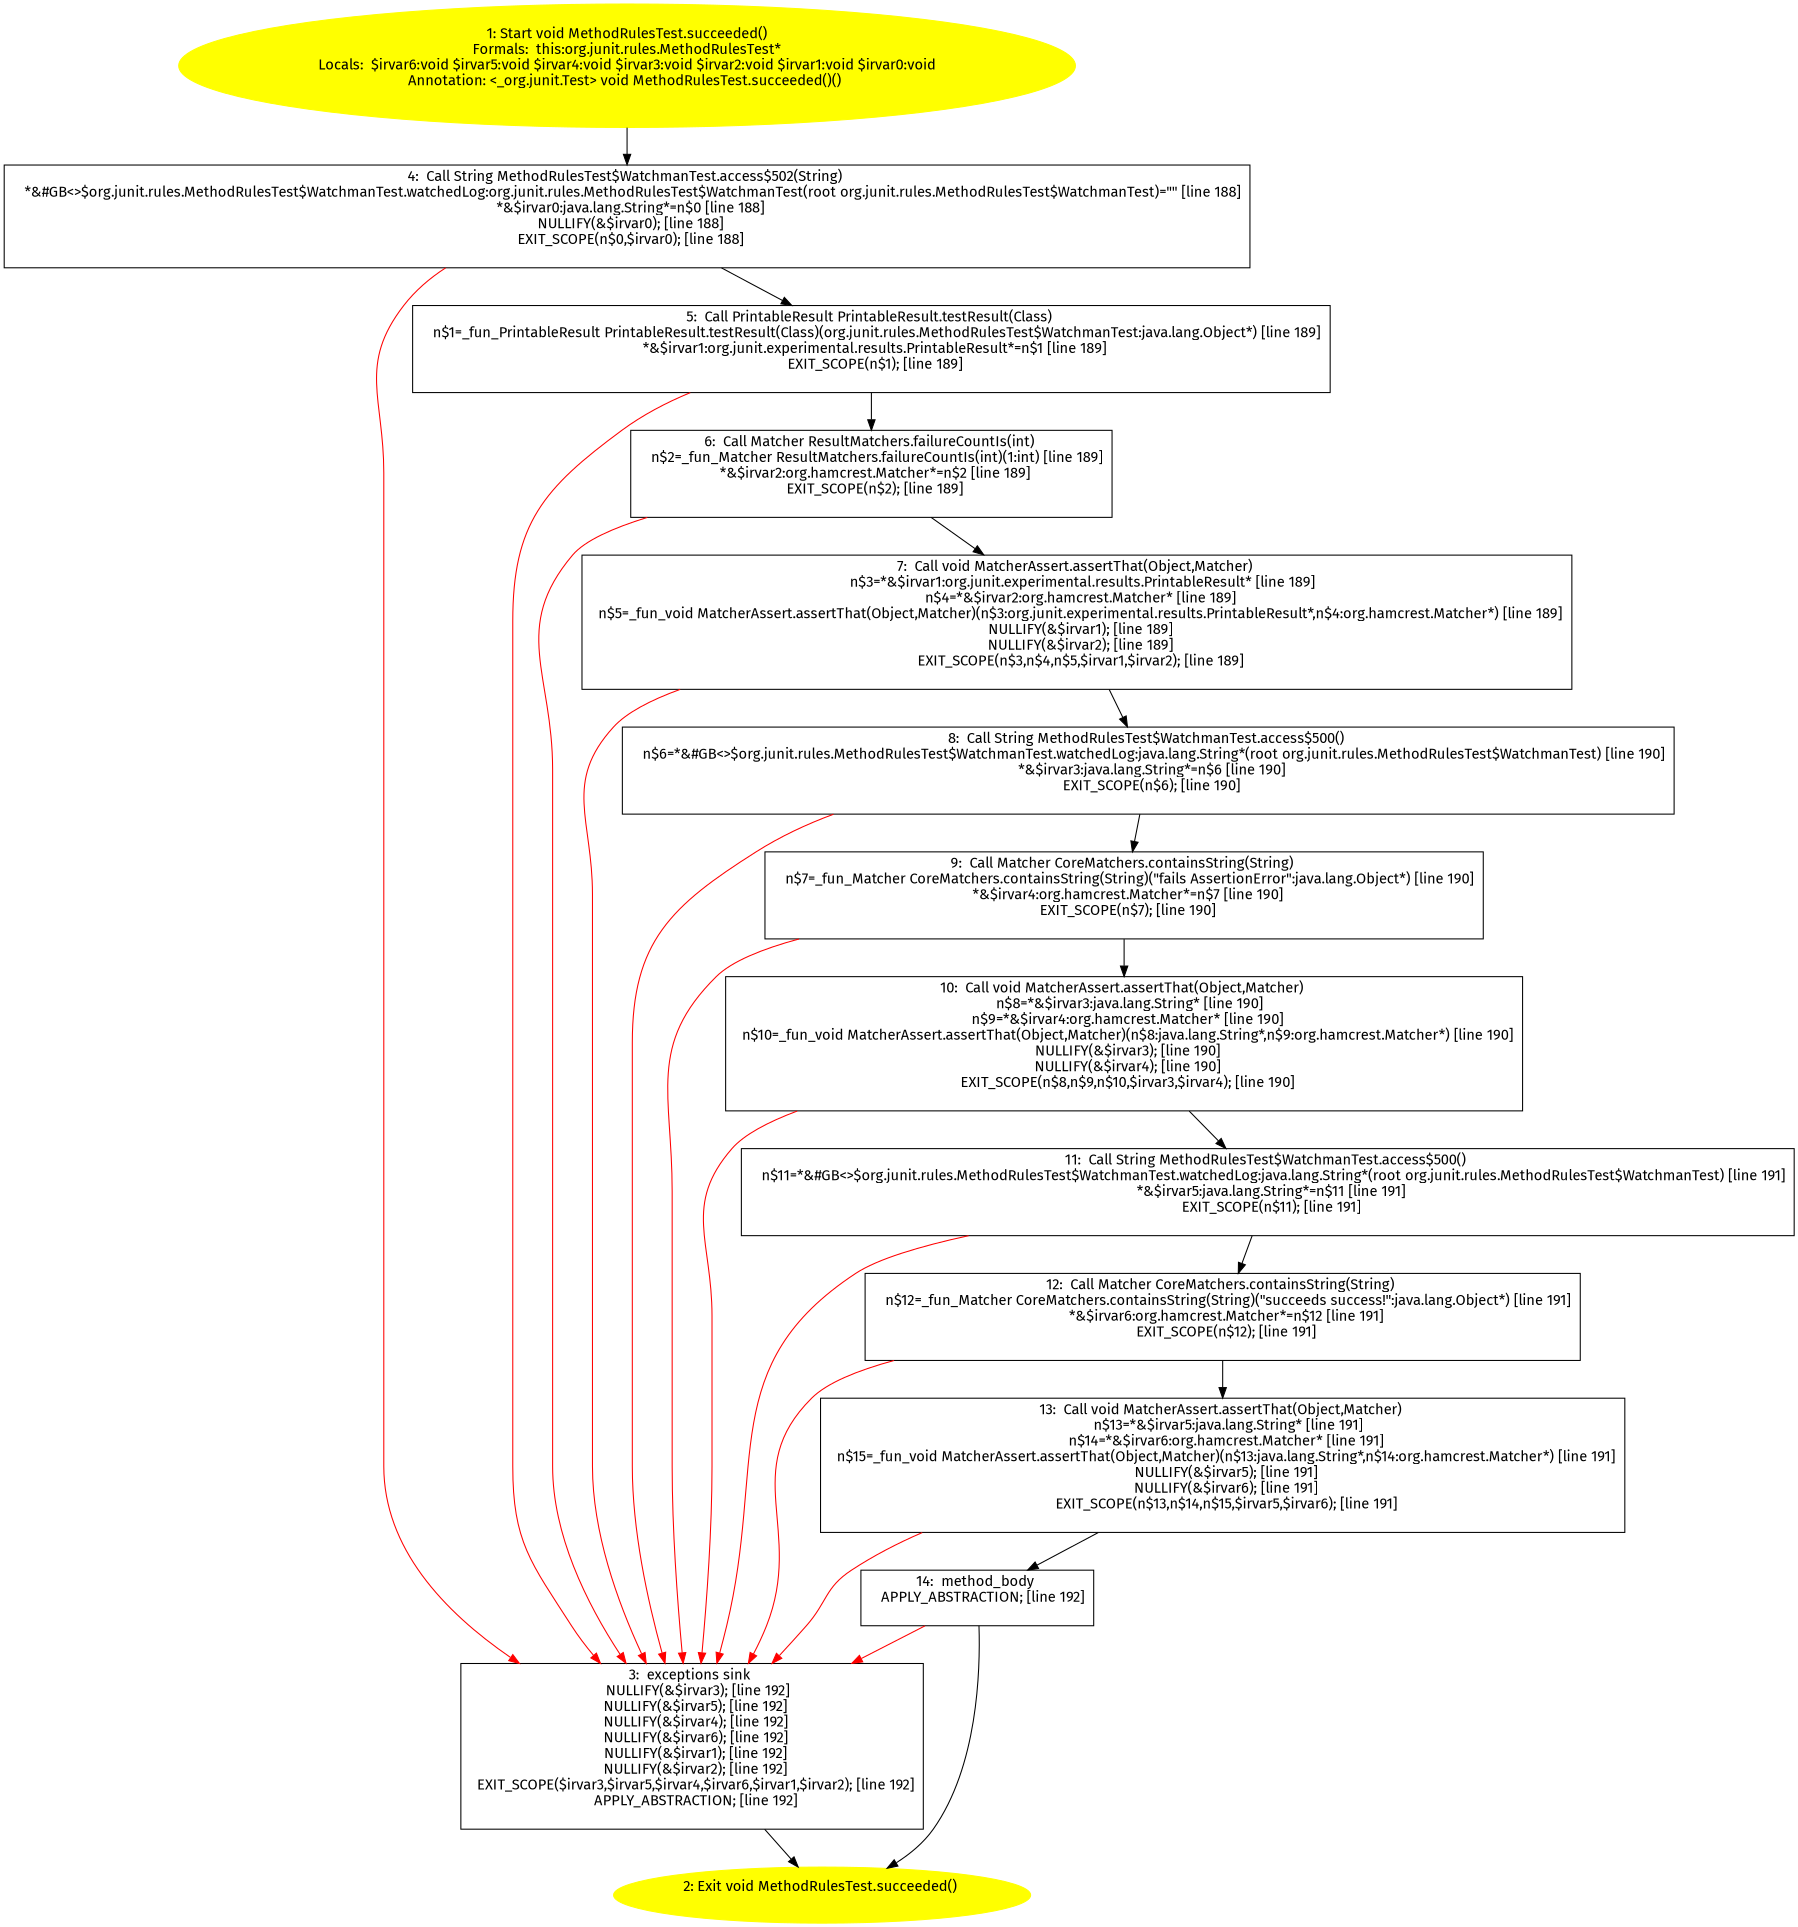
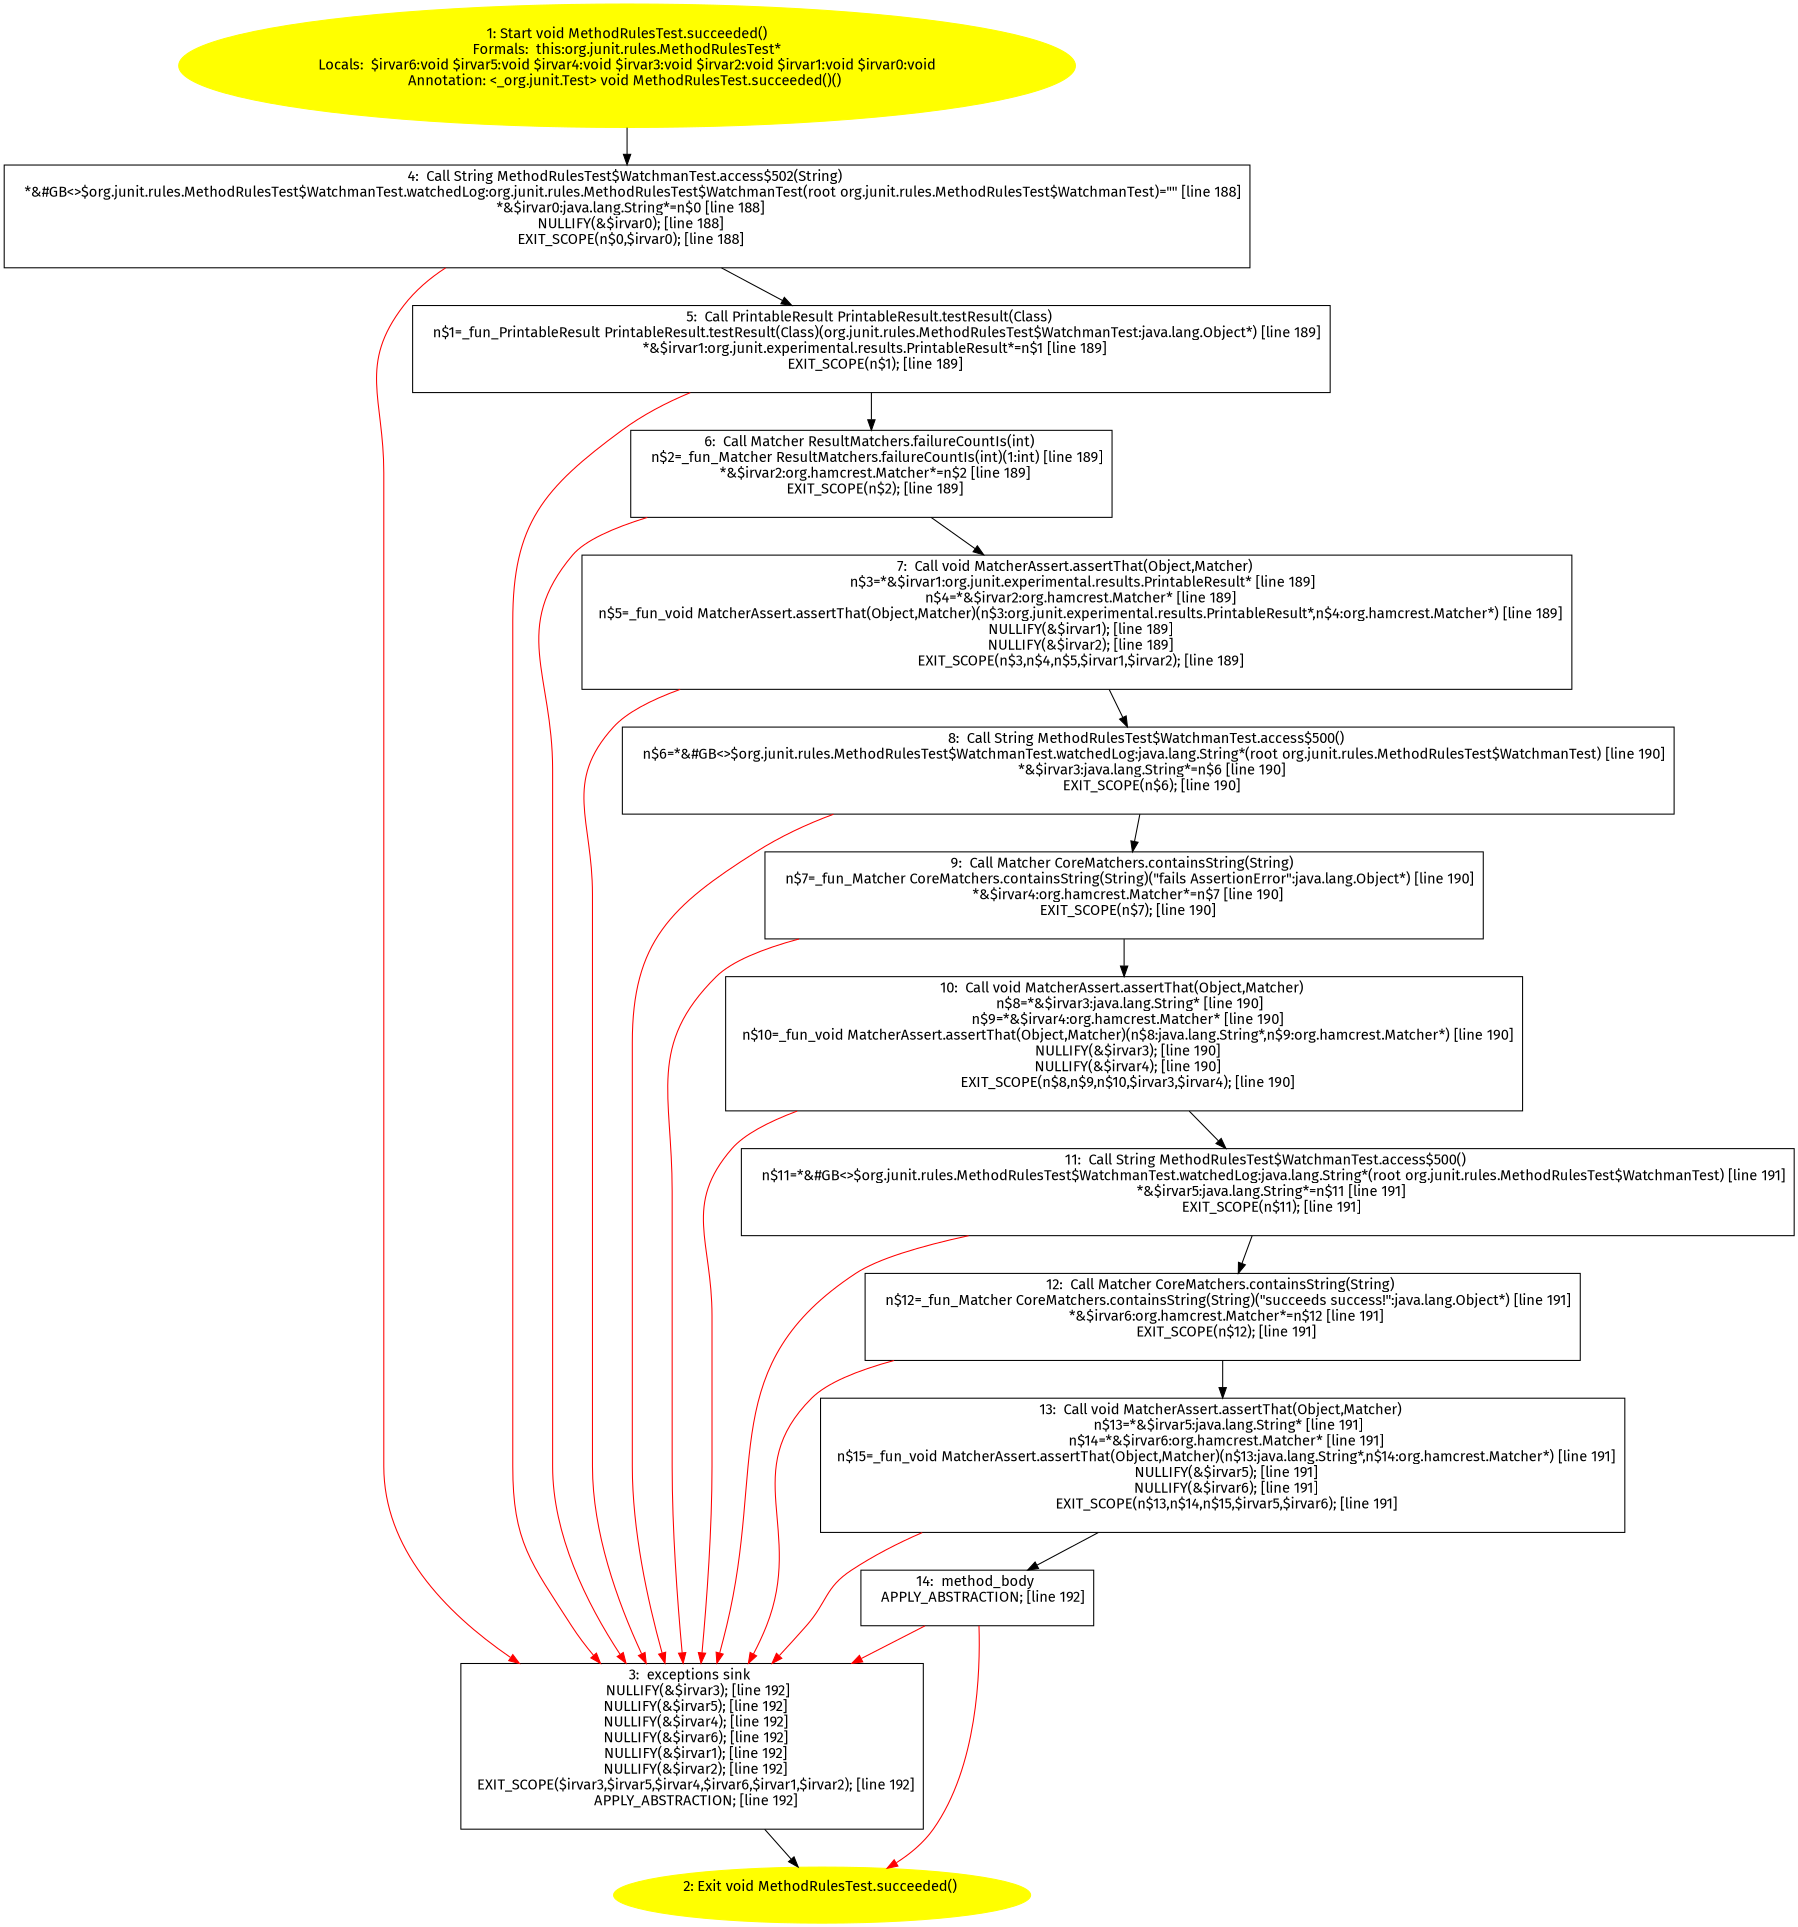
edge "14:  method_body APPLY_ABSTRACTION; [line 192]" -> "2: Exit void MethodRulesTest.succeeded()": color black -> red
